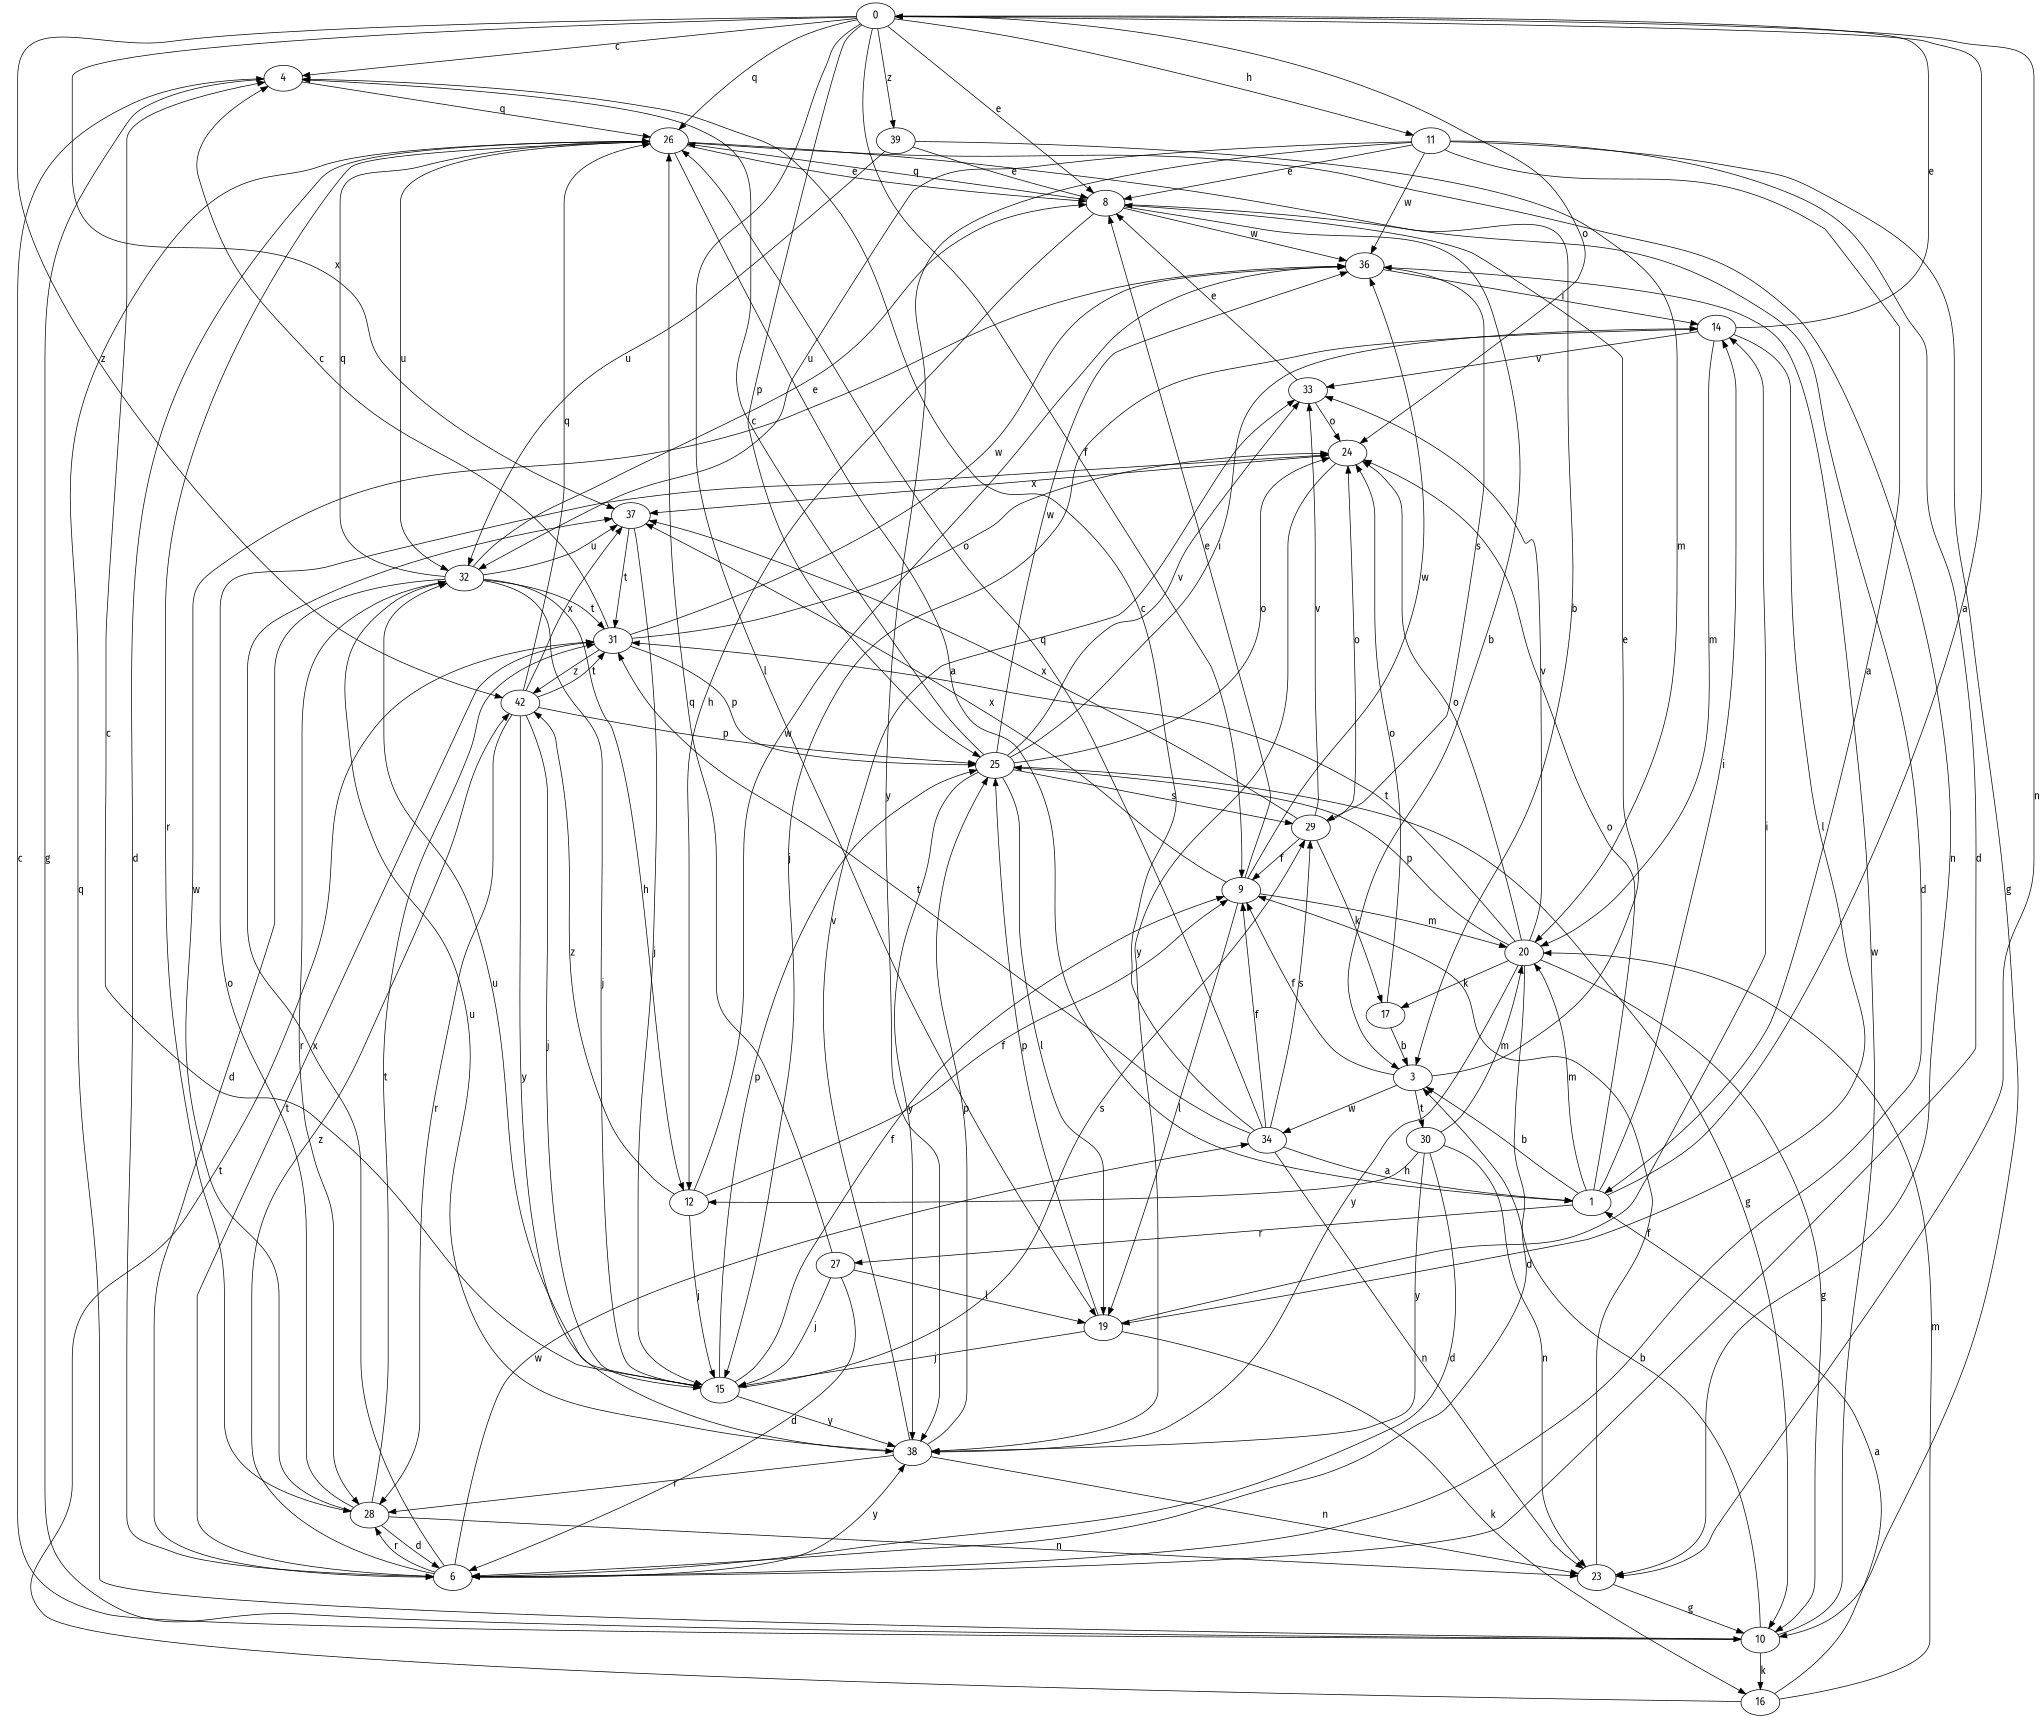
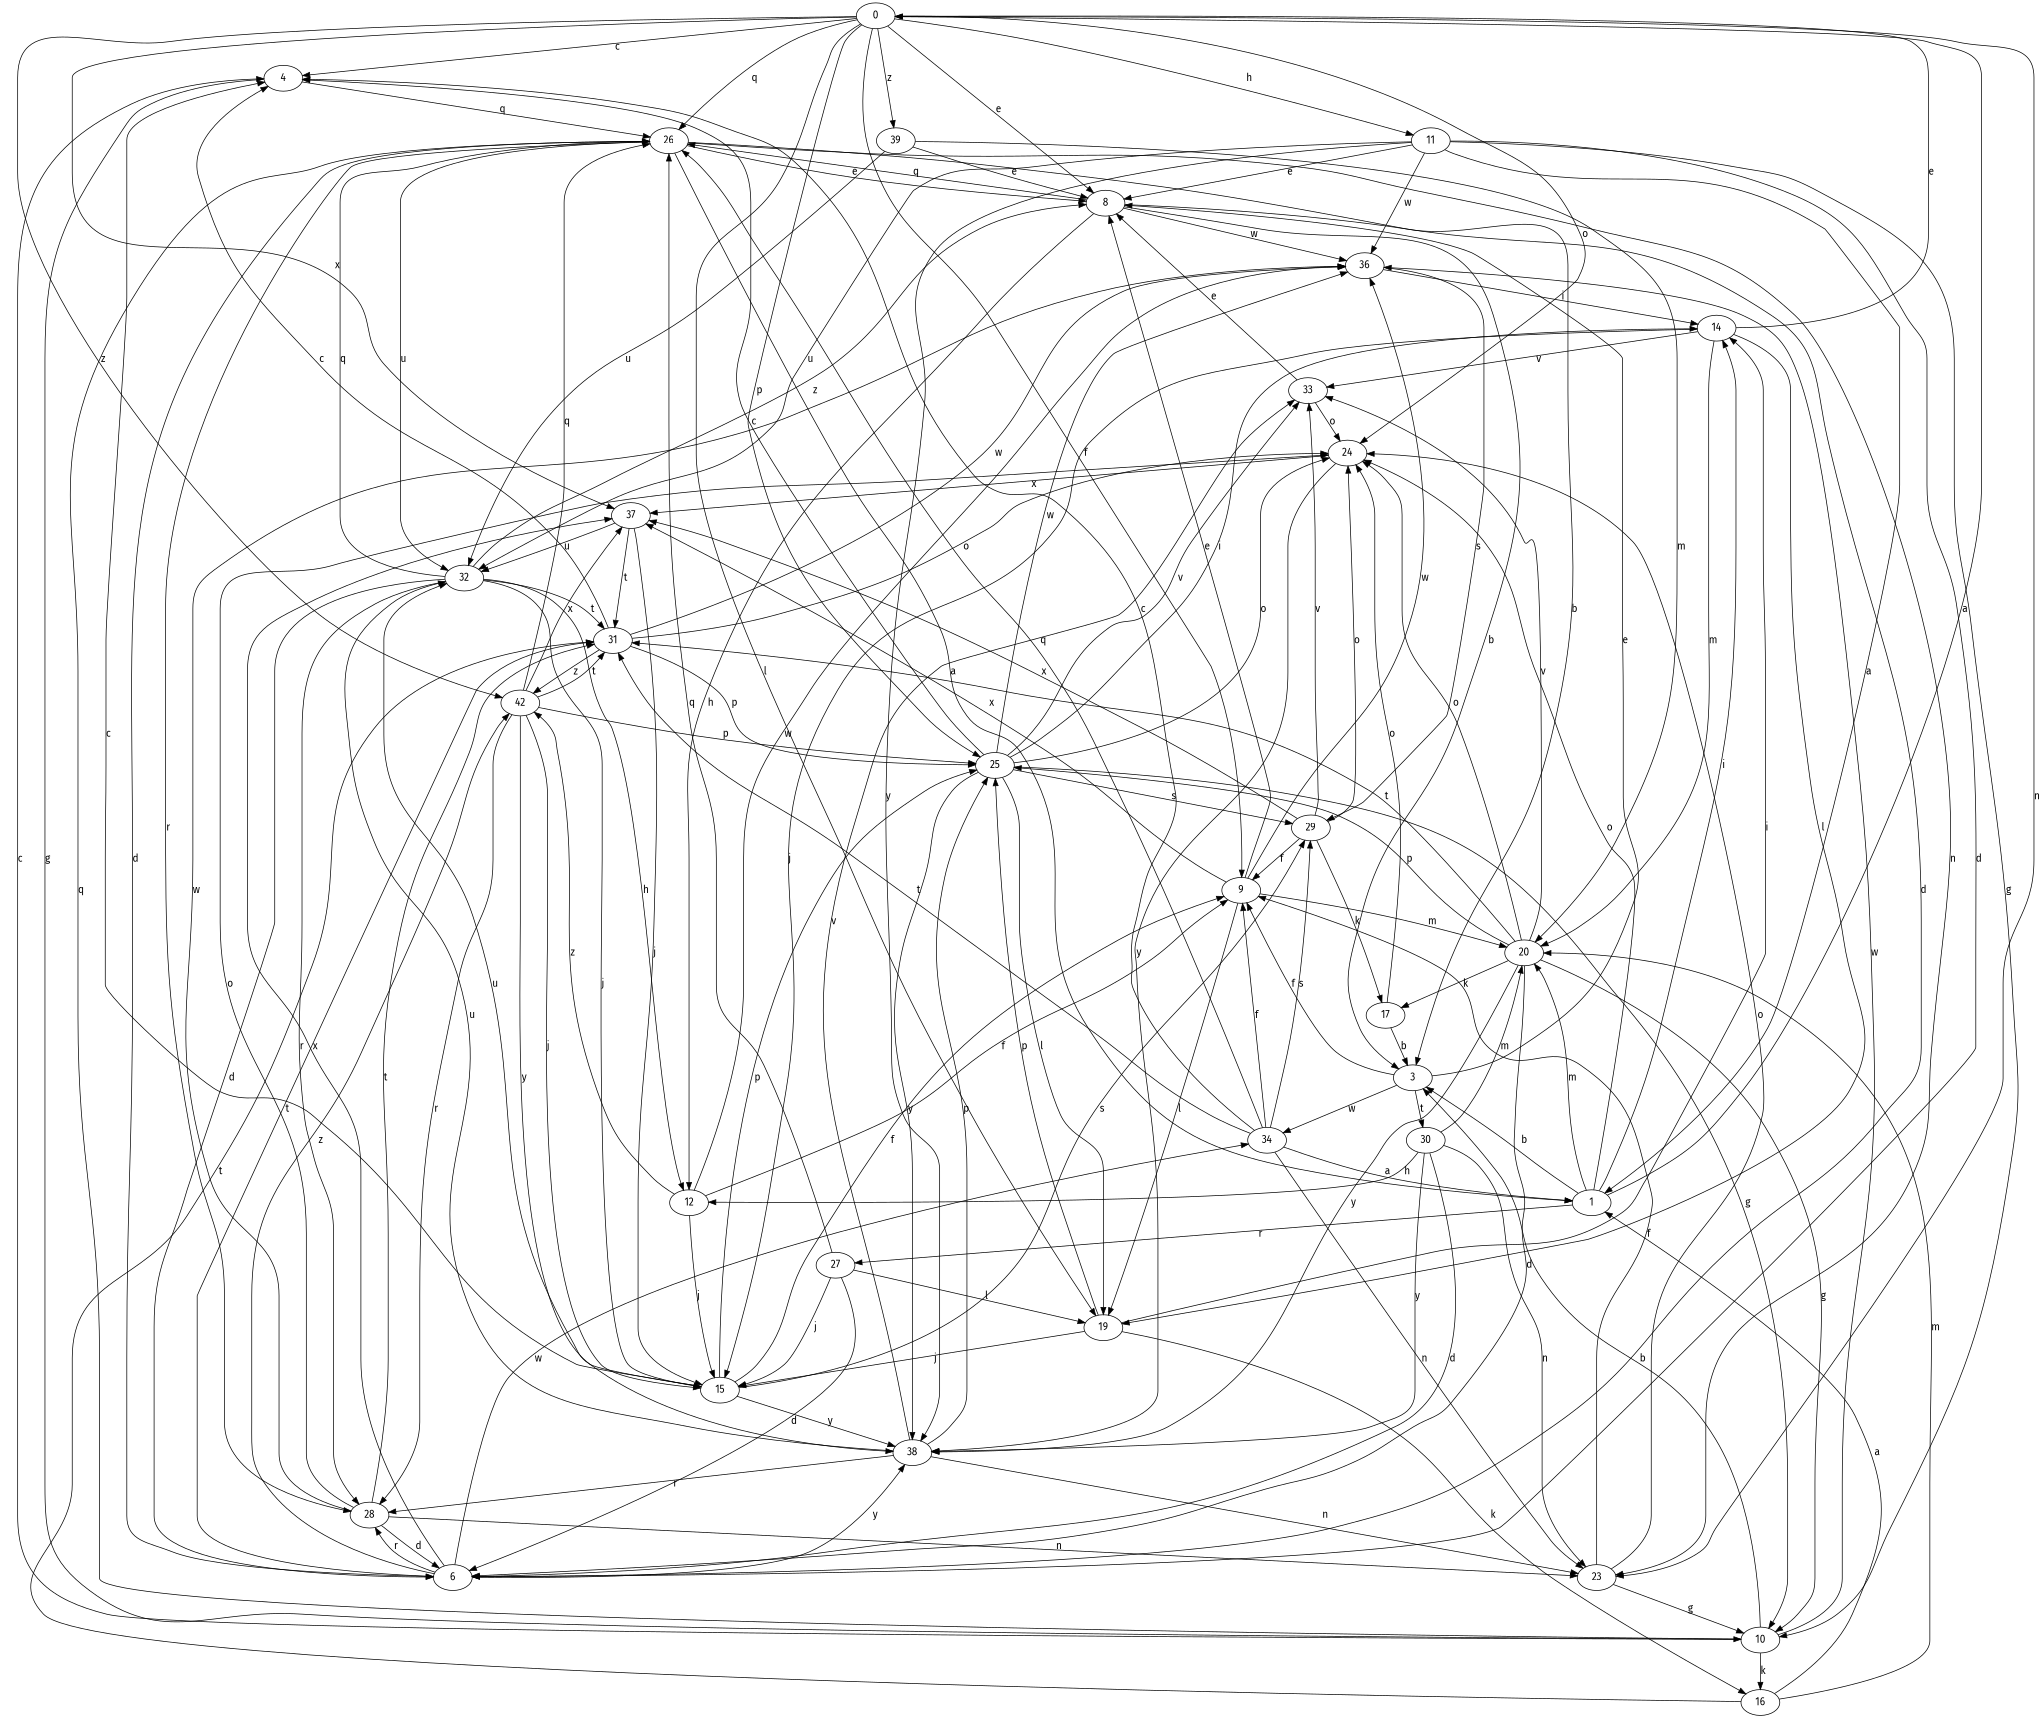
edge "32" -> "8": label "e" -> "z"
edge "32" -> "37": reversed
edge "23" -> "24": added, label "o"
